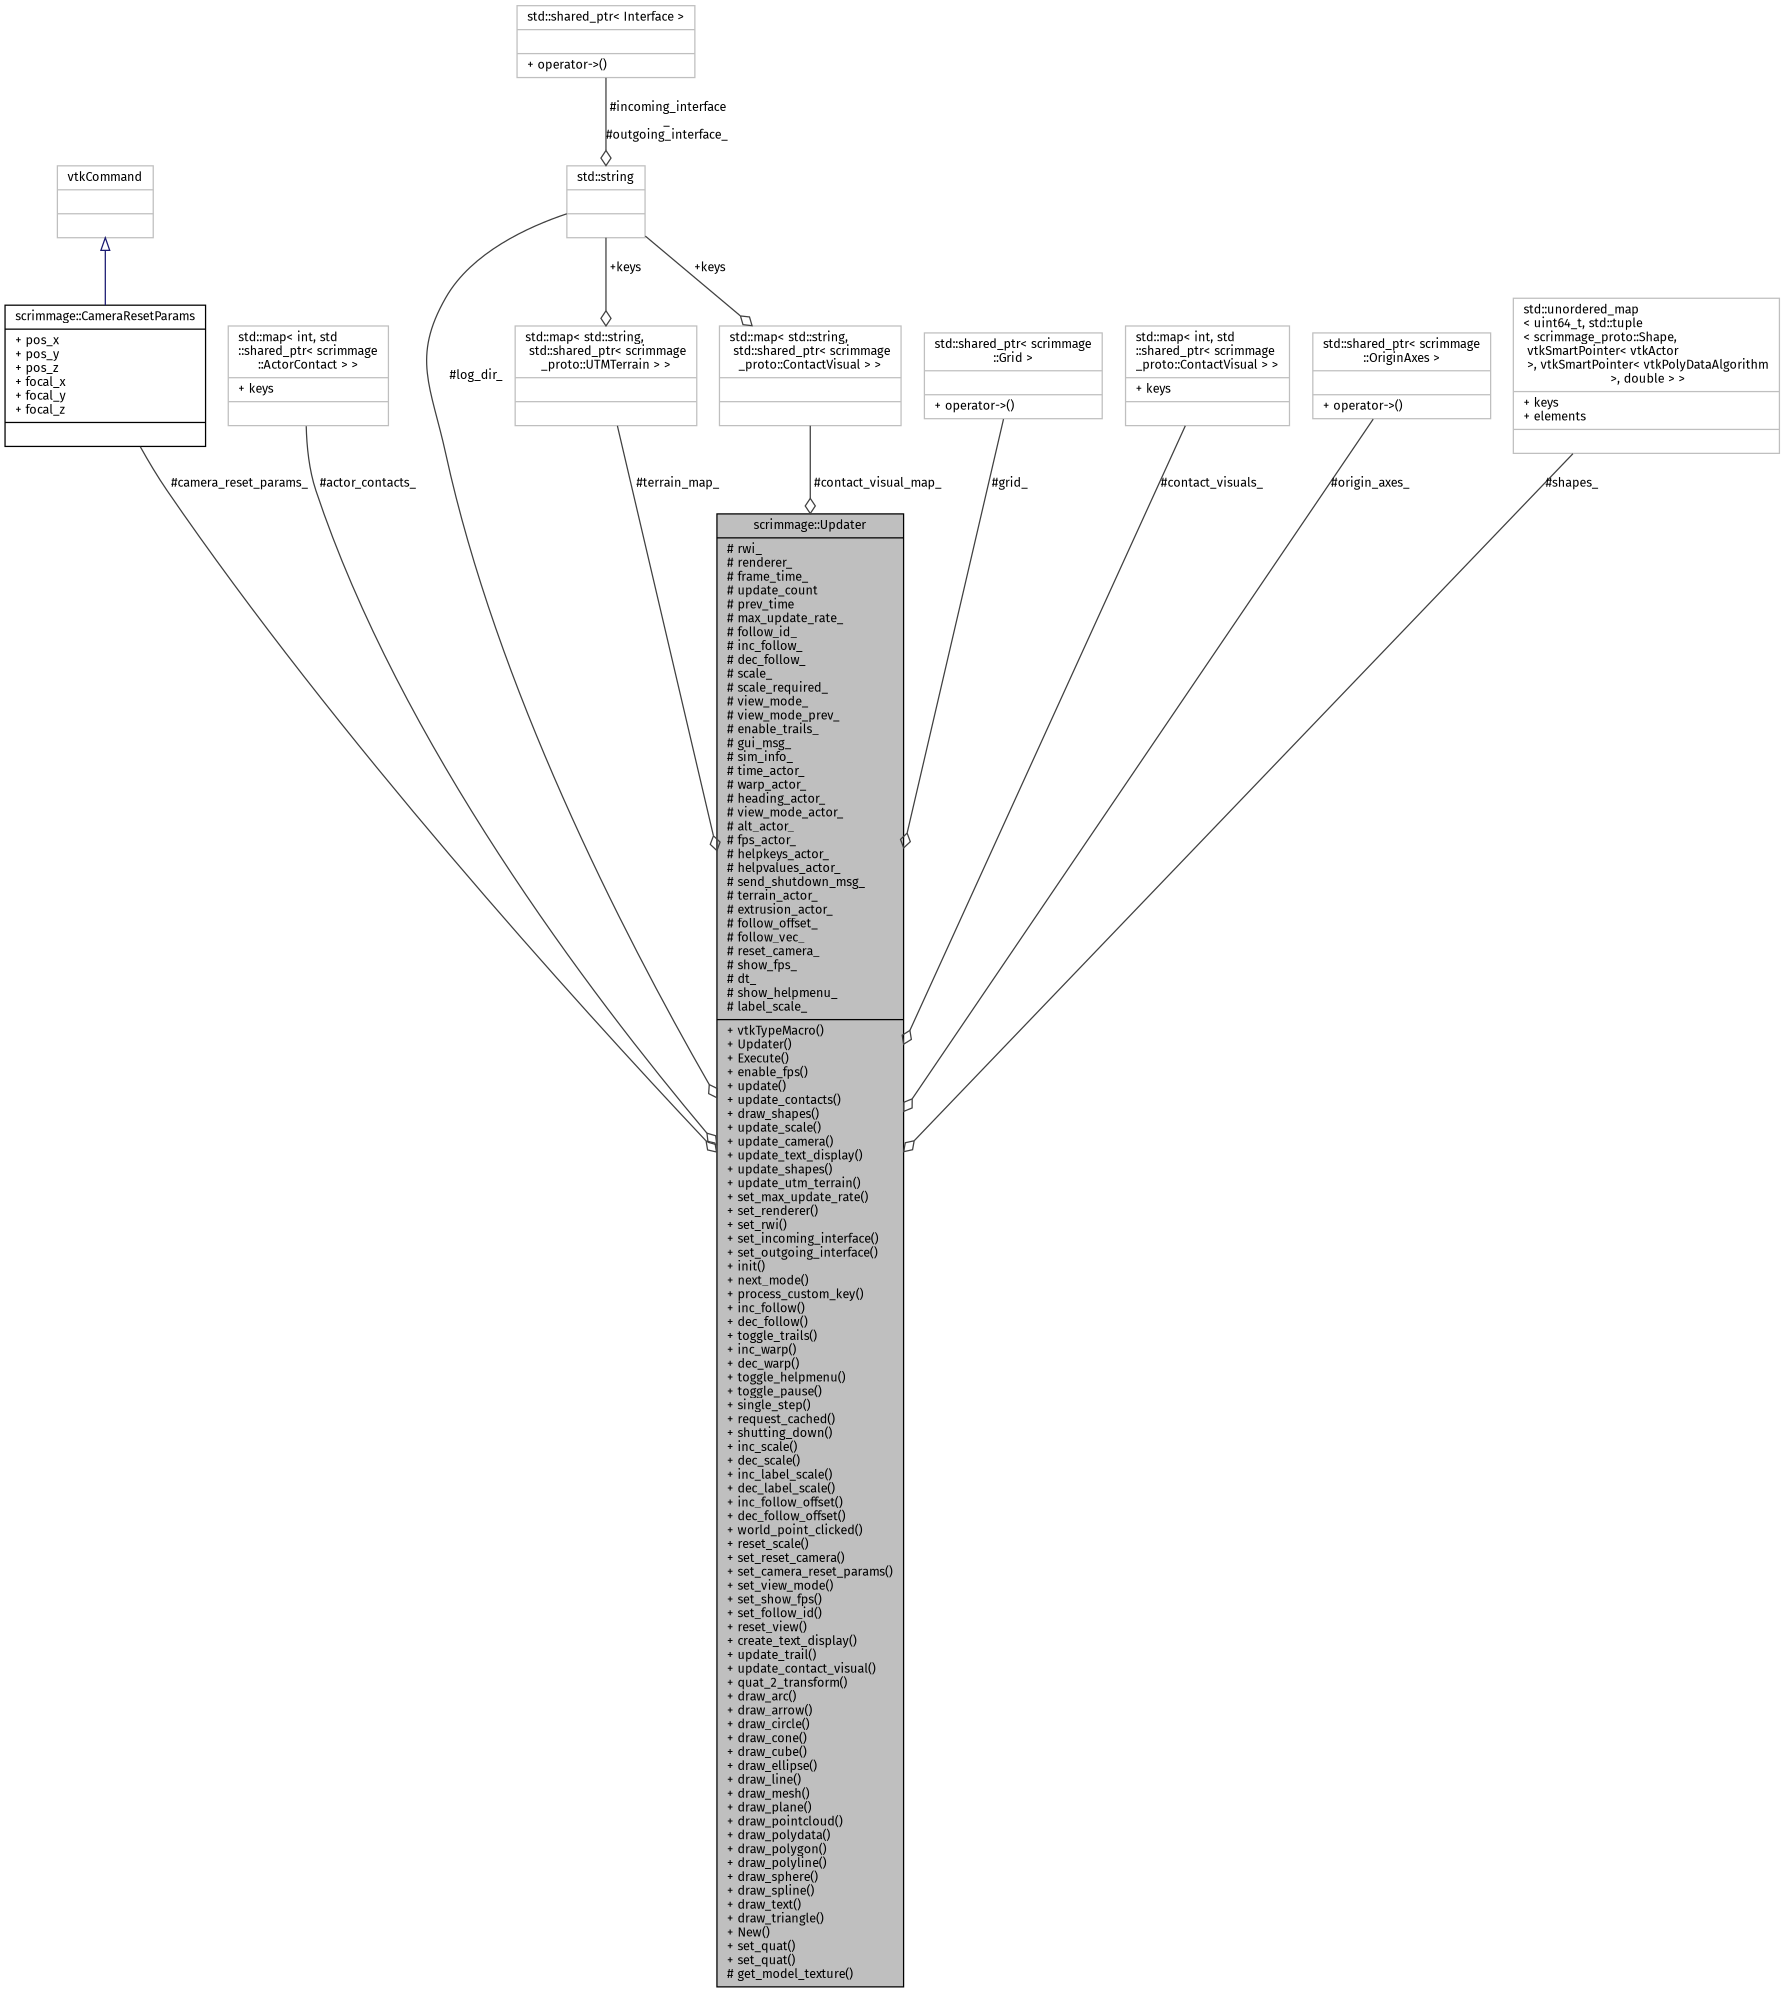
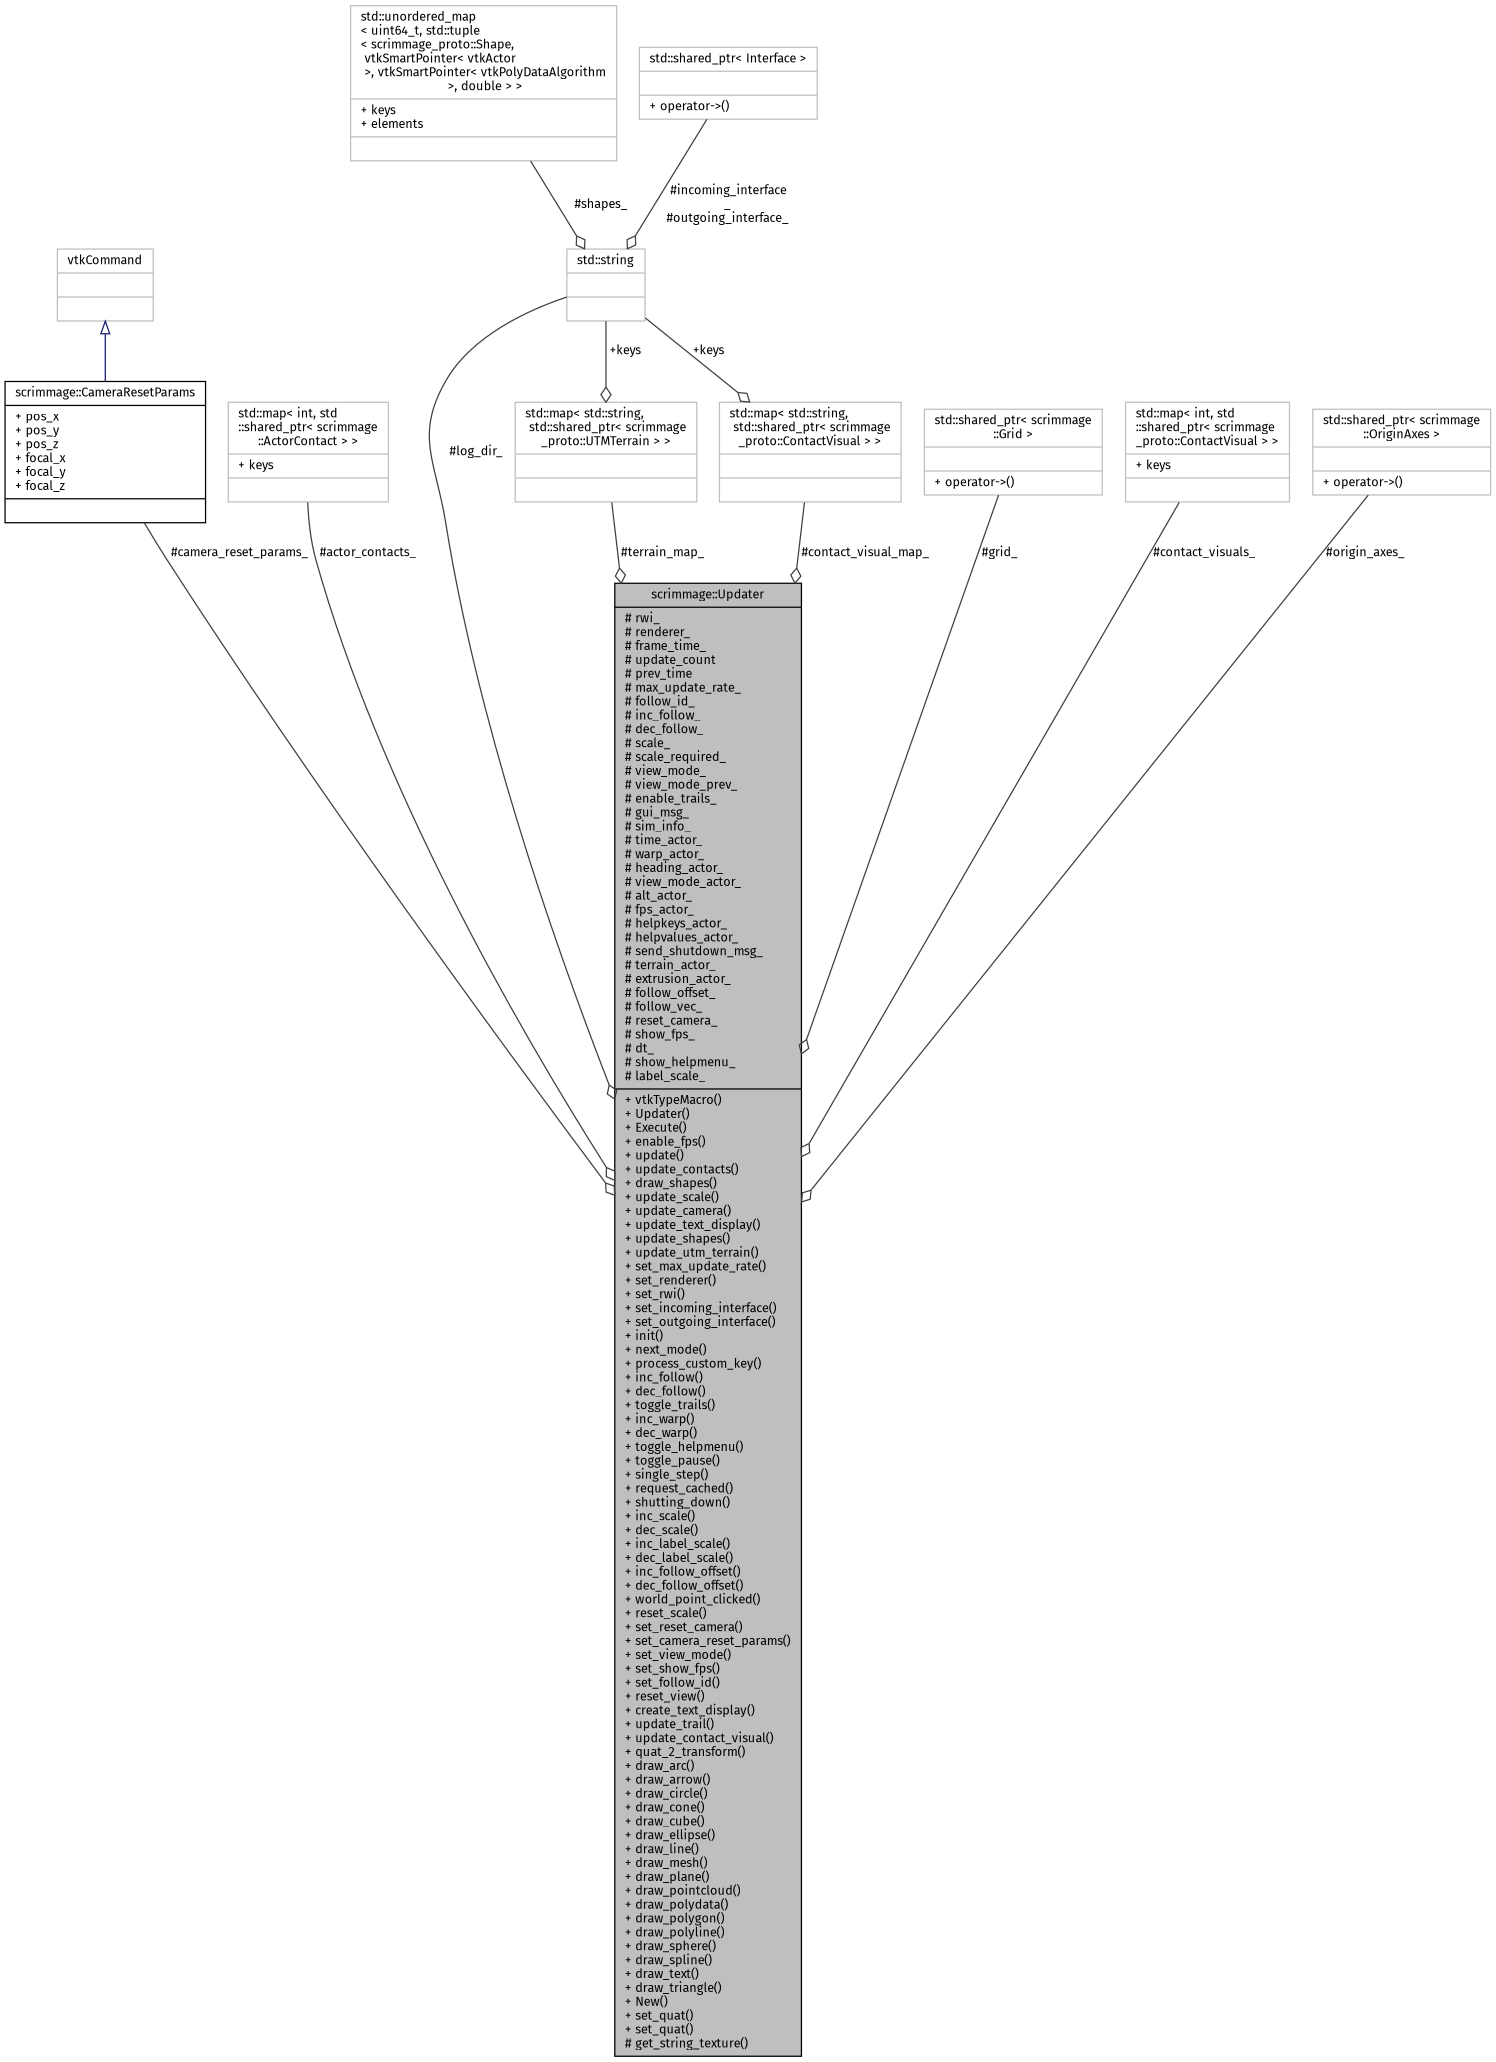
edge "std::unordered_map" -> "scrimmage::Updater": now "std::unordered_map" -> "std::string"
node "scrimmage::Updater": text "# get_model_texture()" -> "# get_string_texture()"
